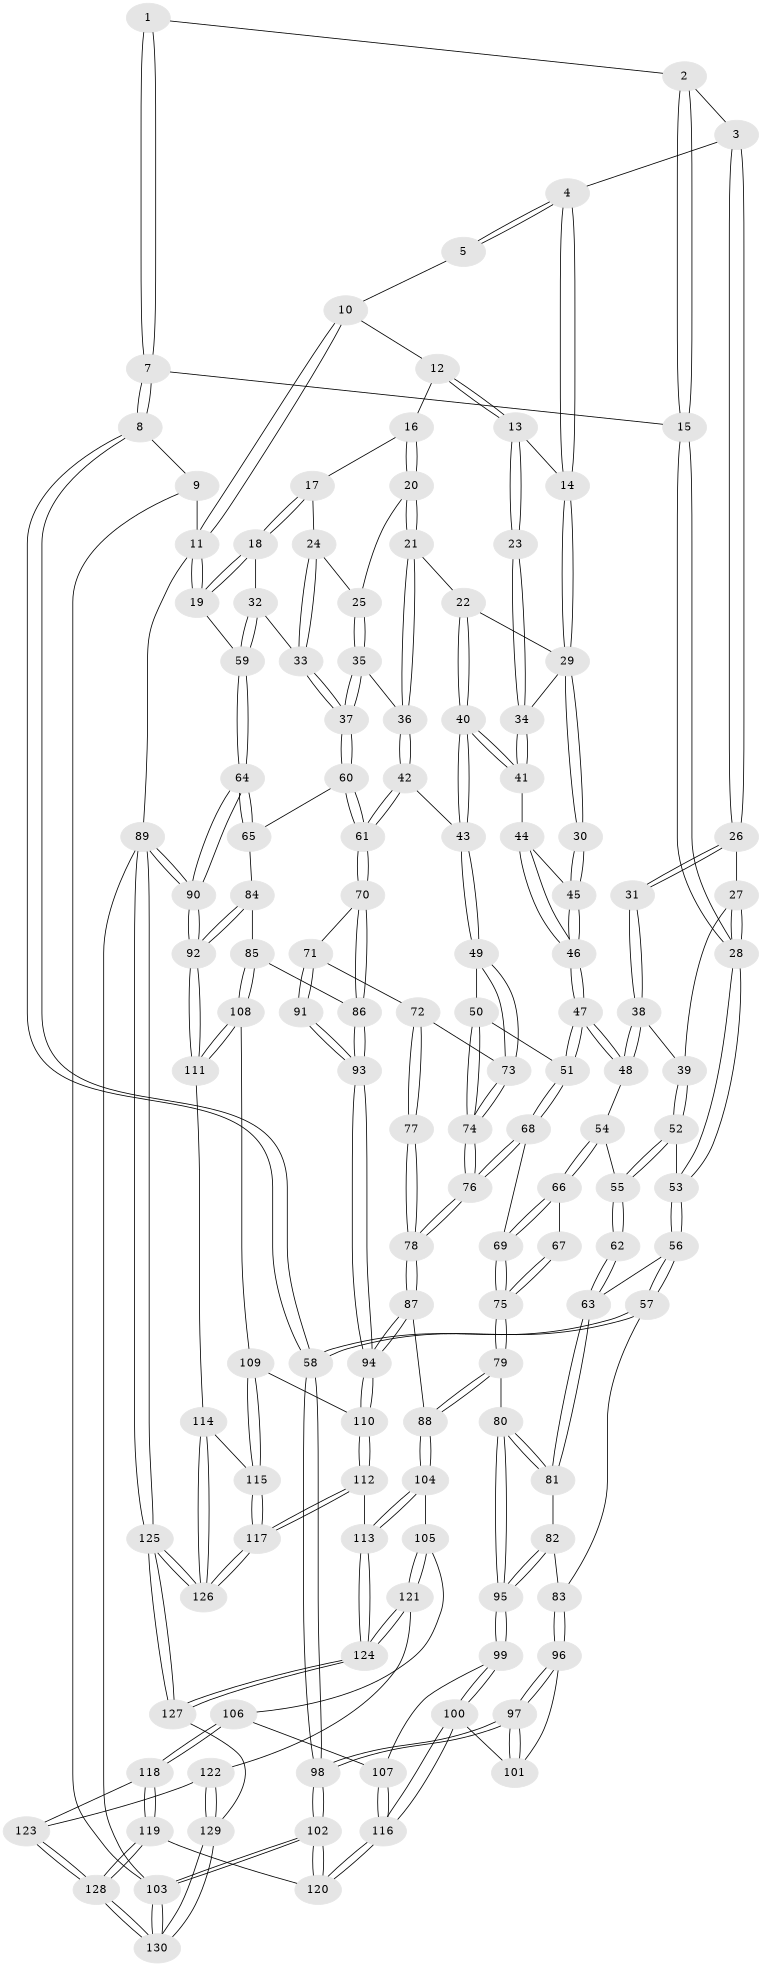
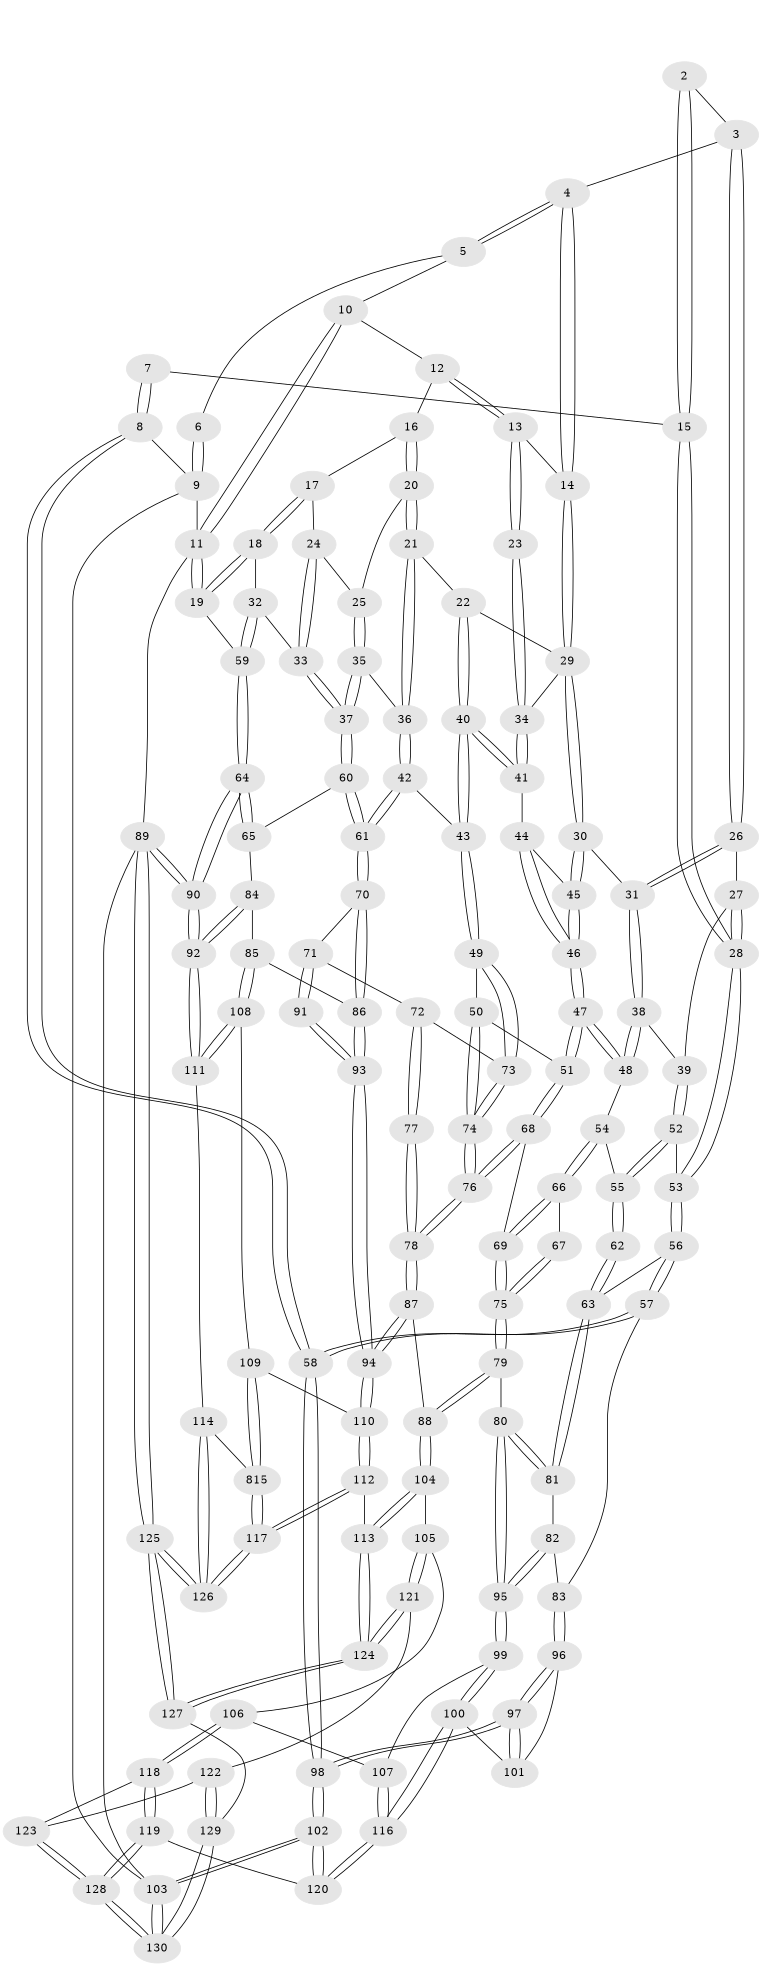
node "1": removed
node "6": added
edge "30" -- "31": added
node "115": label "115" -> "815"
